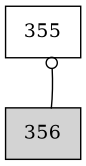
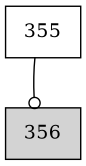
edge "356" -> "355": reversed
